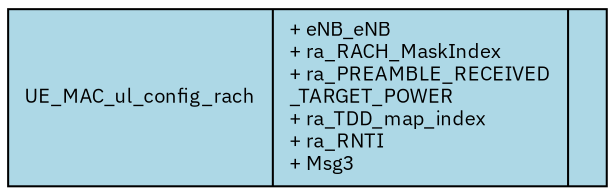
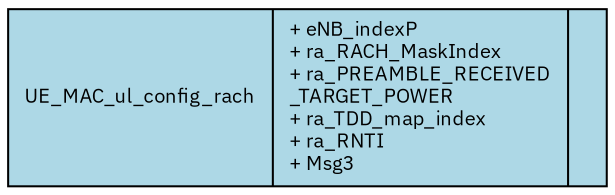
node "UE_MAC_ul_config_rach": text "+ eNB_eNB" -> "+ eNB_indexP"
